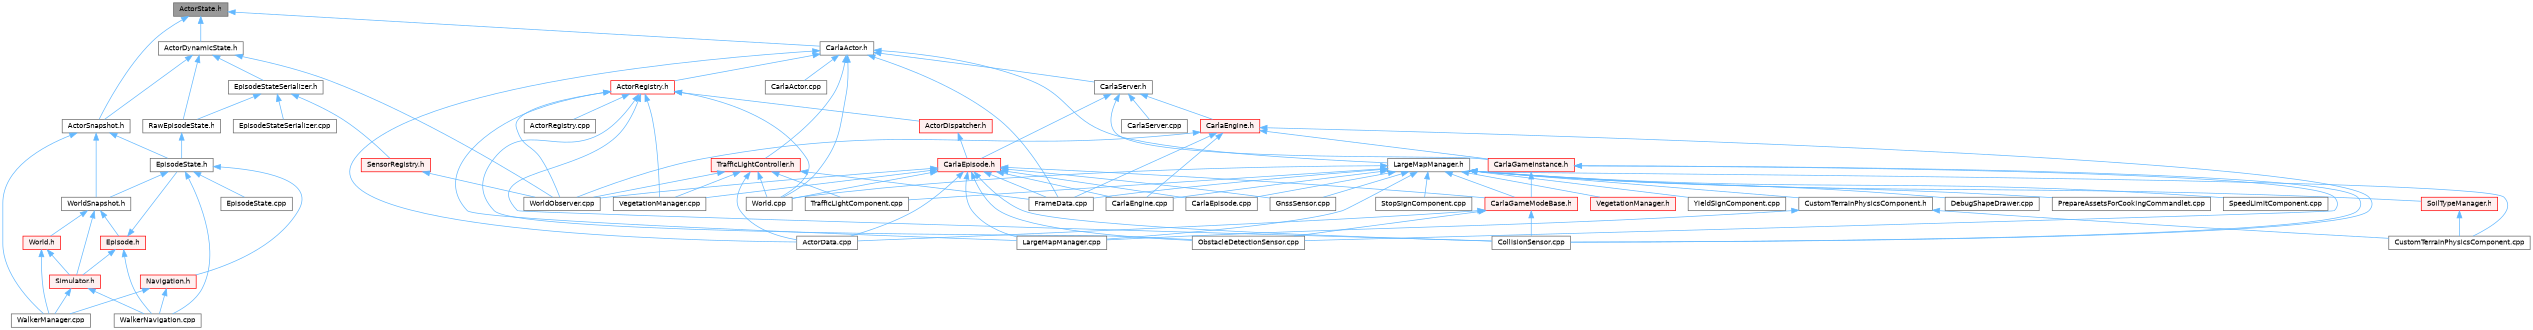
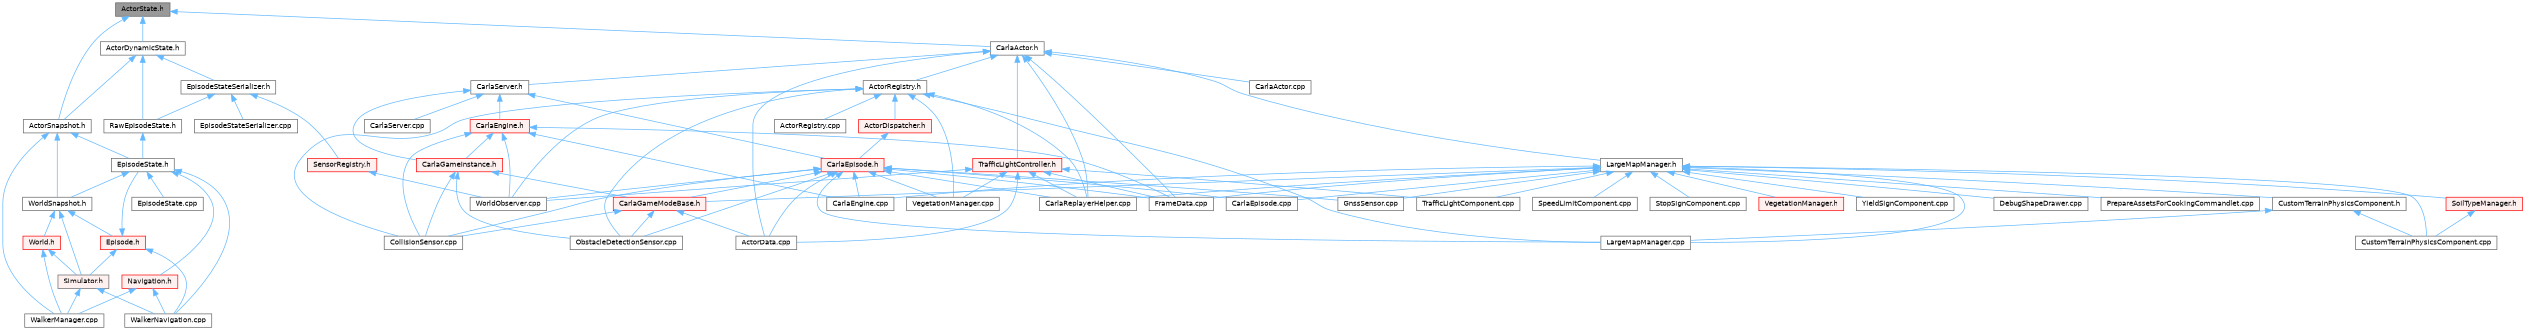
node "ActorRegistry.h": color red -> grey40
edge "WorldObserver.cpp" -> "ActorDynamicState.h": removed
node "World.cpp": label "World.cpp" -> "CarlaReplayerHelper.cpp"
node "Simulator.h": color red -> grey40
